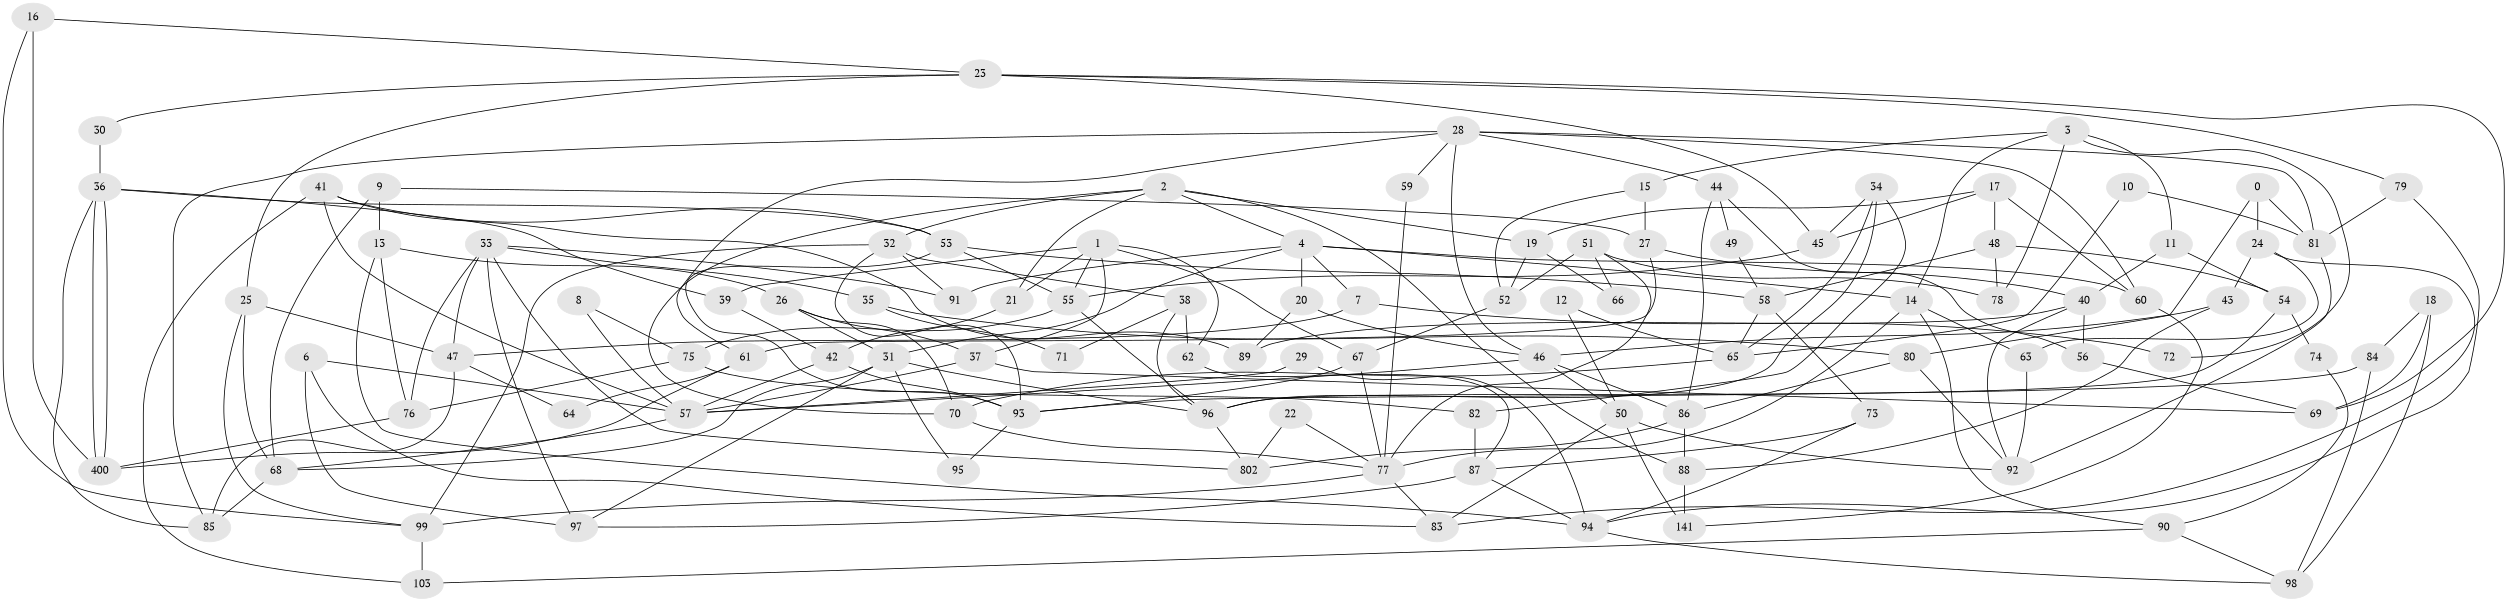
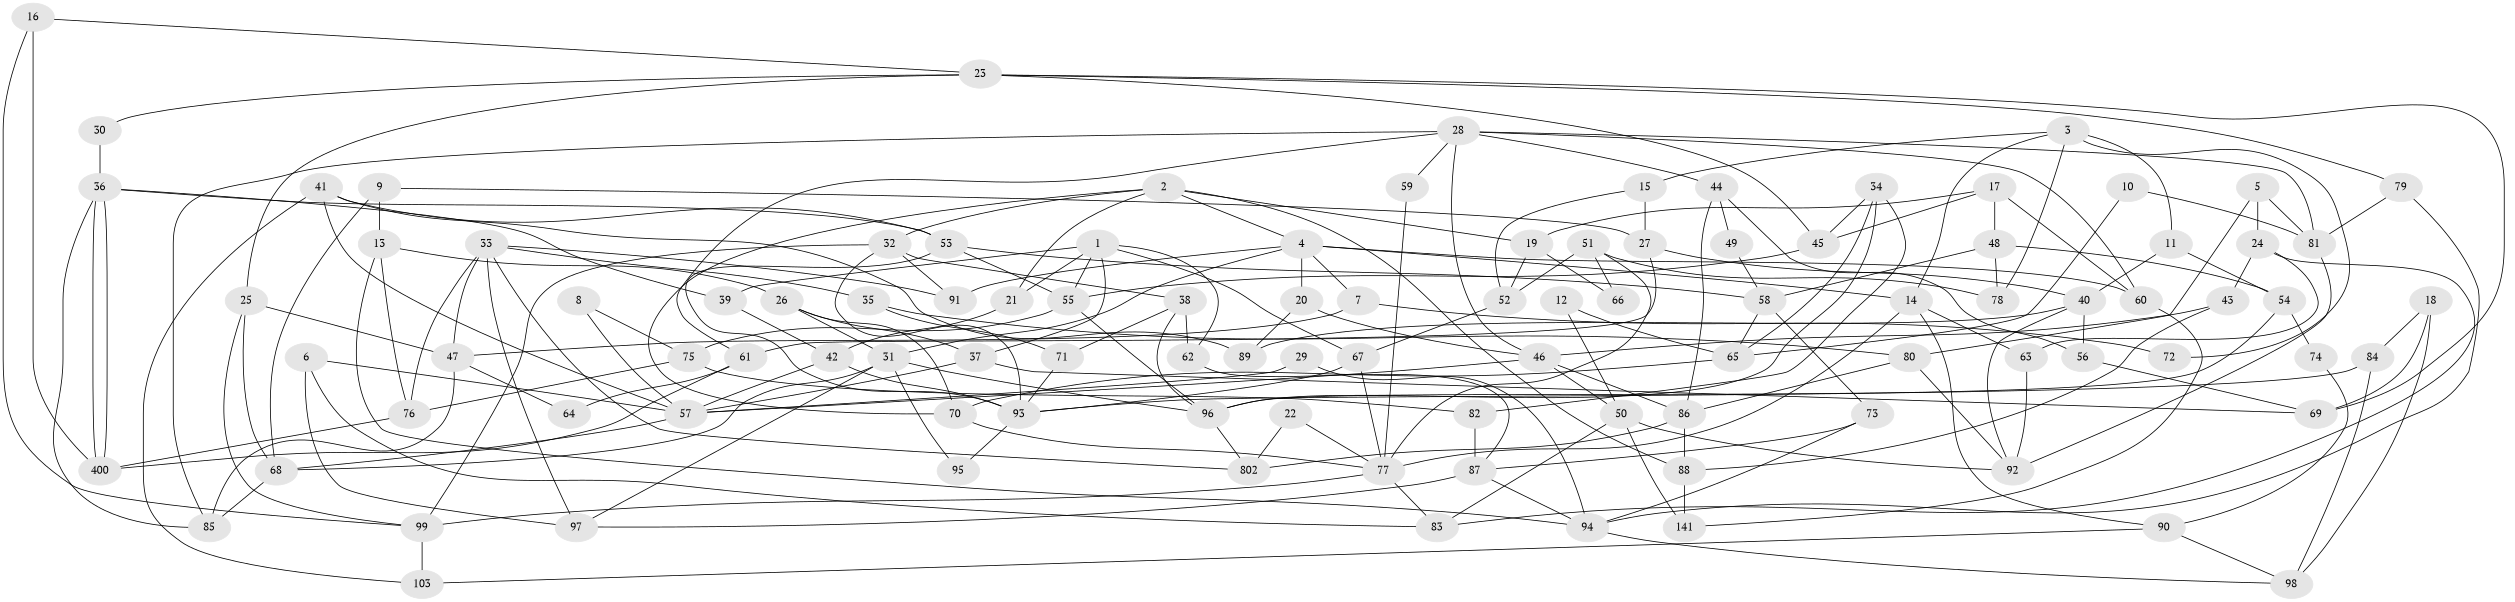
node "0": label "0" -> "5"
edge "71" -- "93": added
